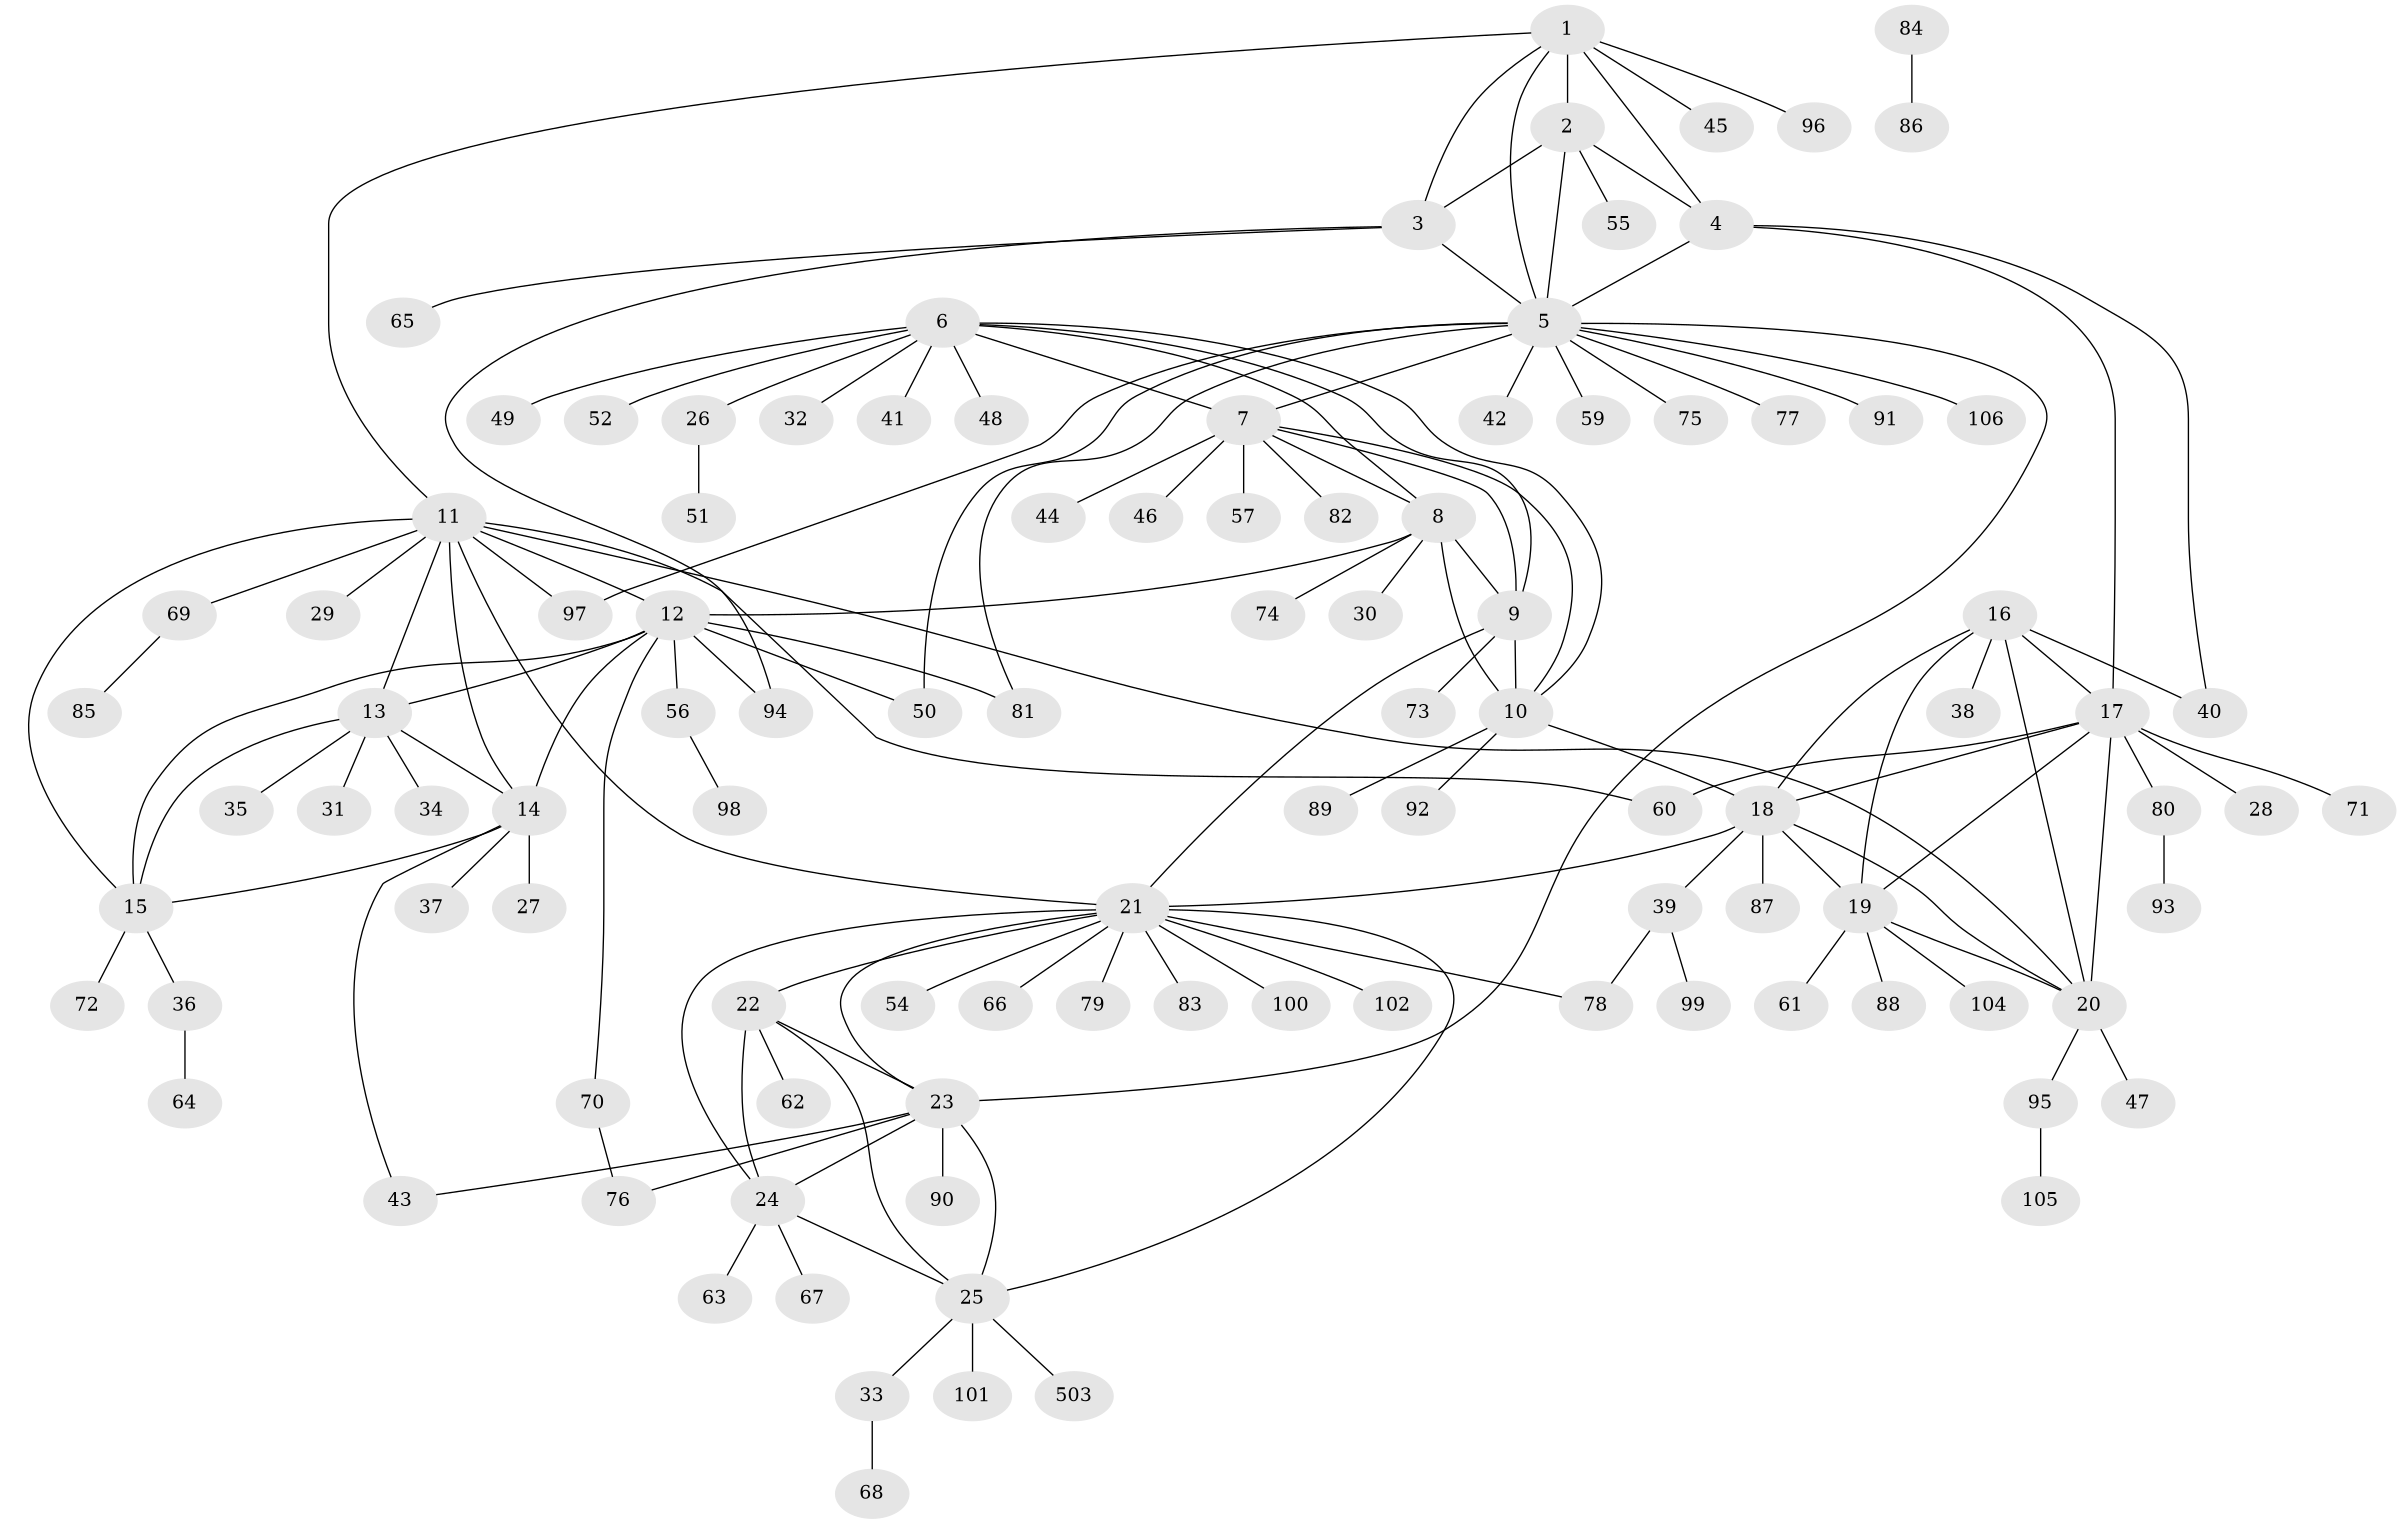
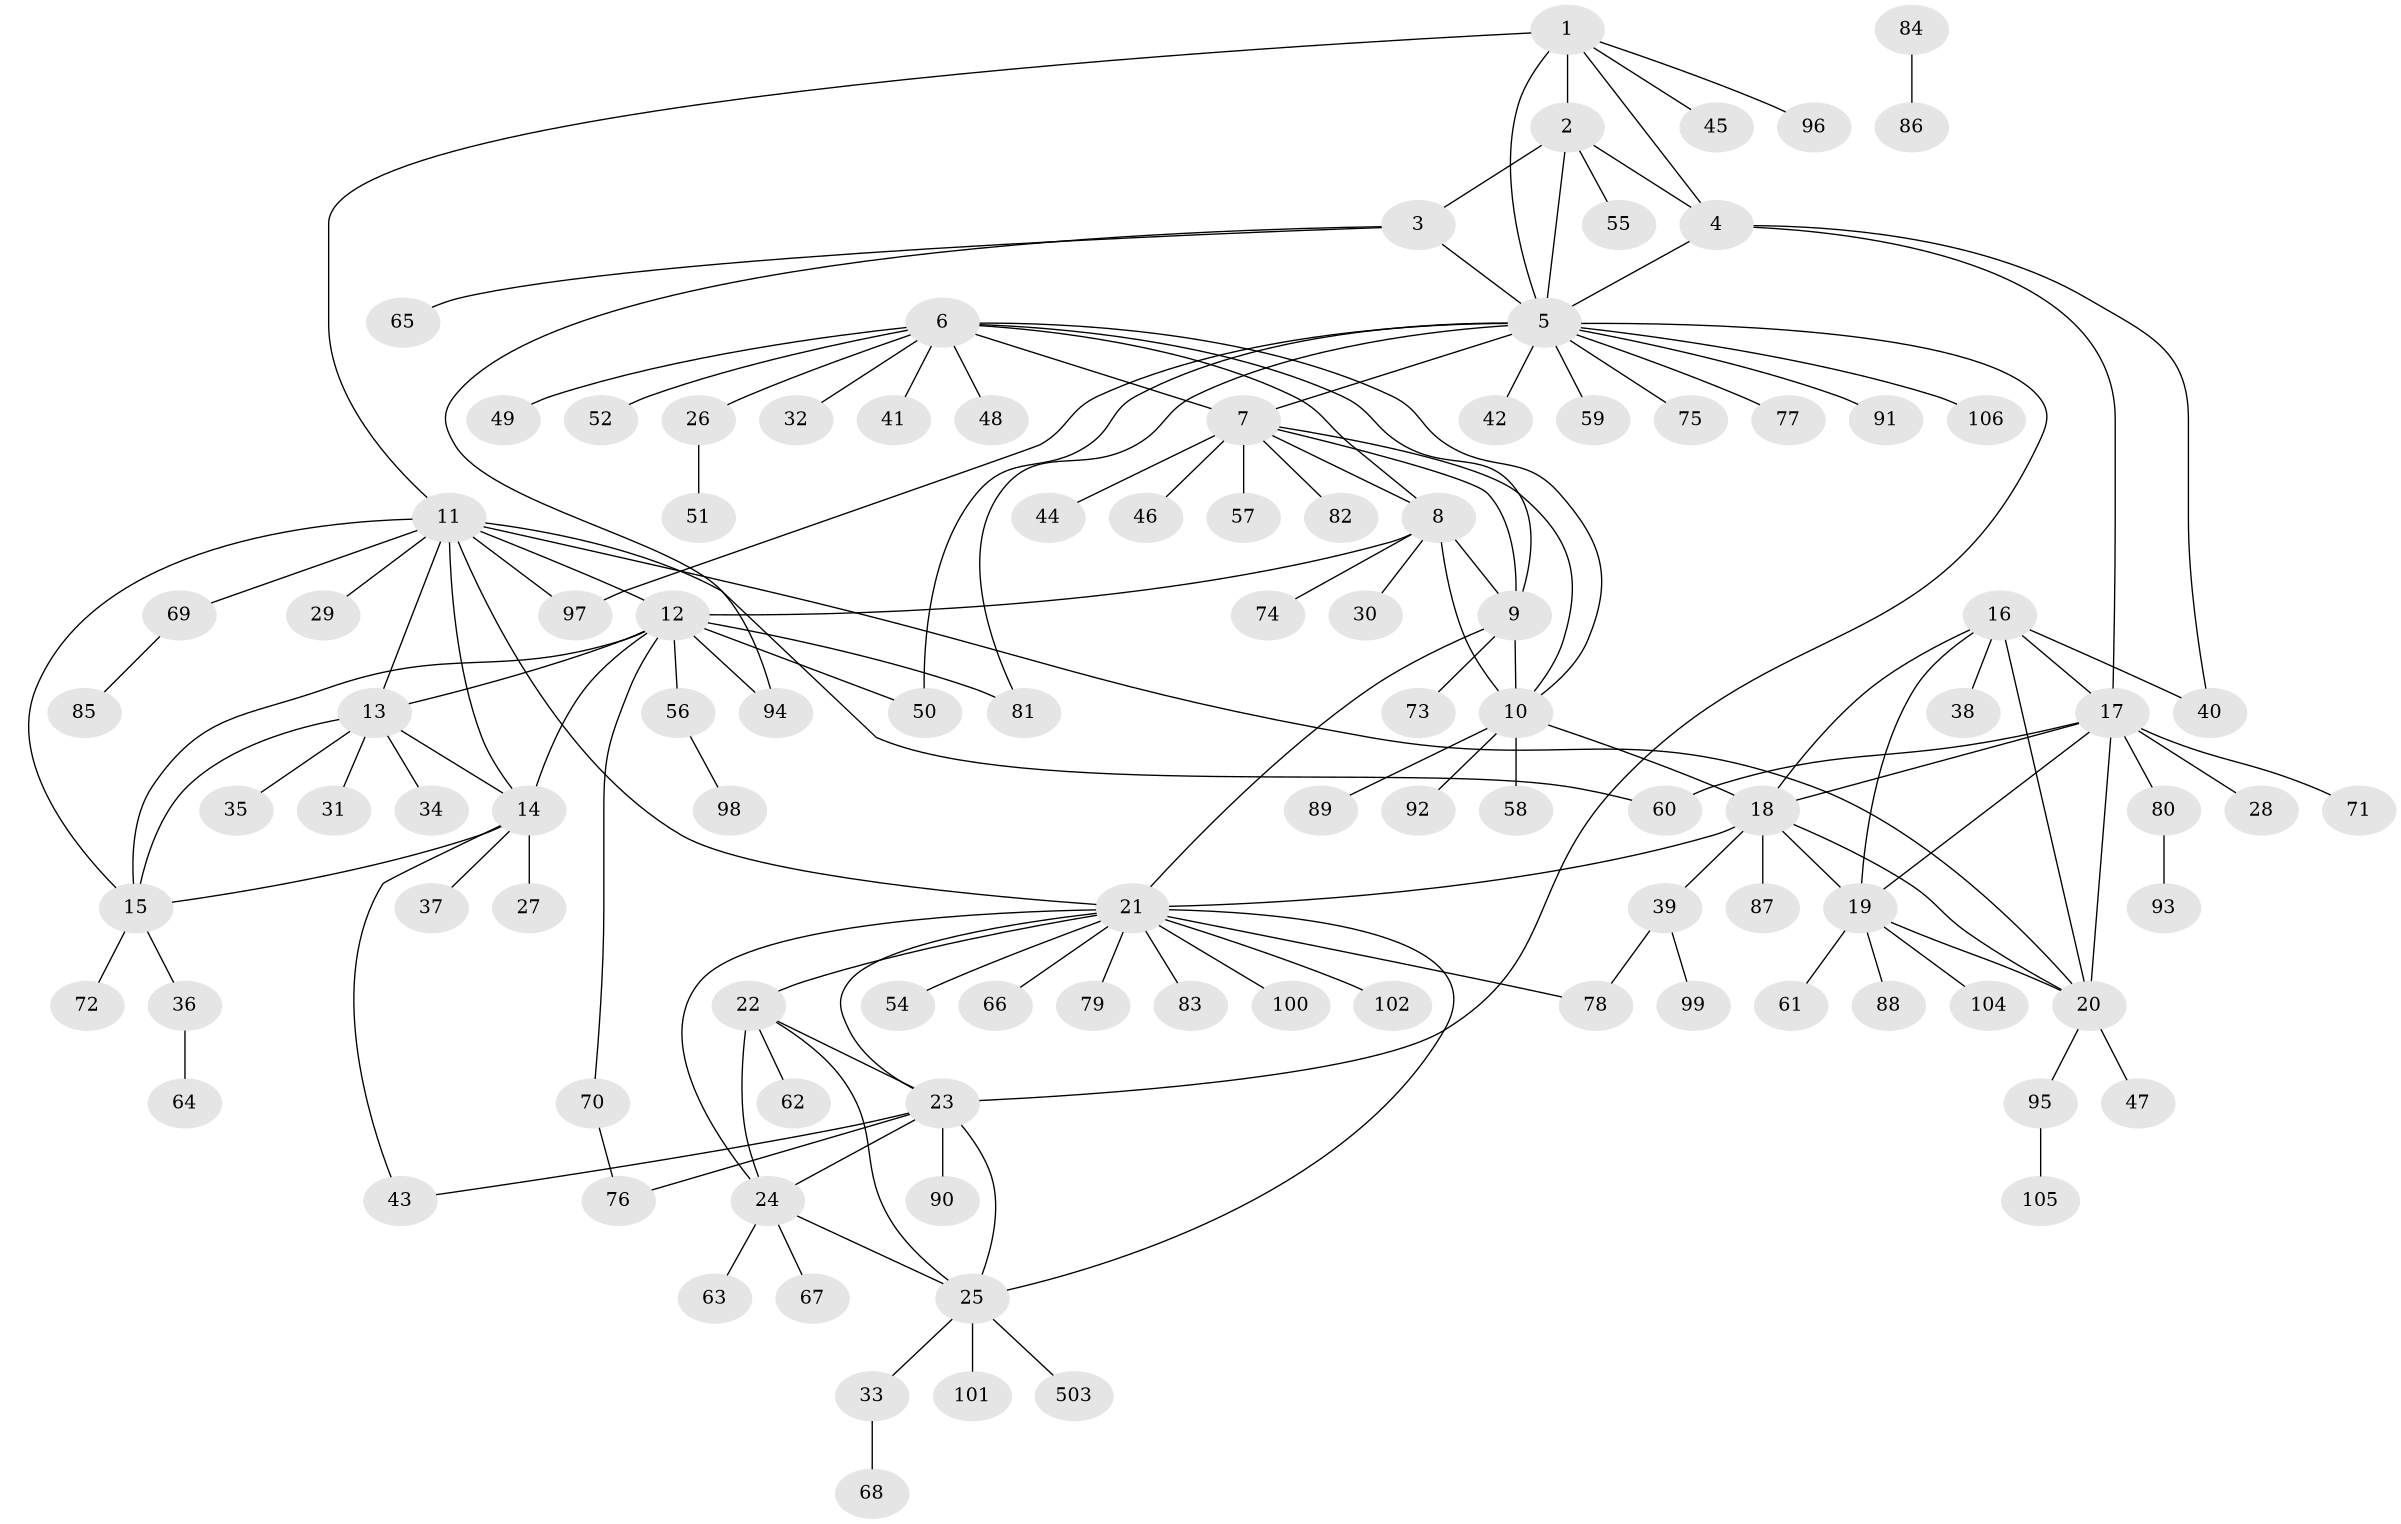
edge "1" -- "3": removed
node "58": added
